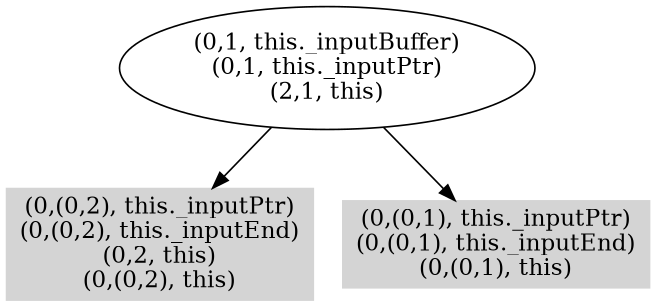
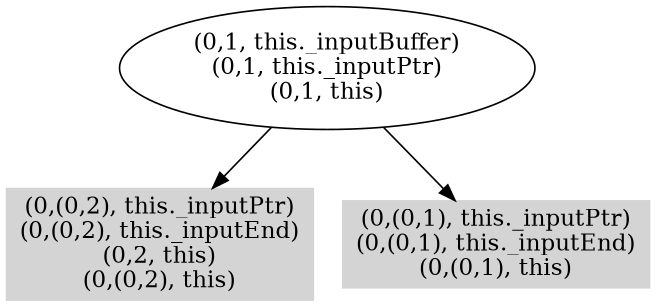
node "(0,1, this._inputBuffer) (0,1, this._inputPtr) (2,1, this)": label "(0,1, this._inputBuffer) (0,1, this._inputPtr) (2,1, this)" -> "(0,1, this._inputBuffer) (0,1, this._inputPtr) (0,1, this)"
